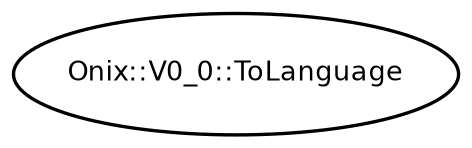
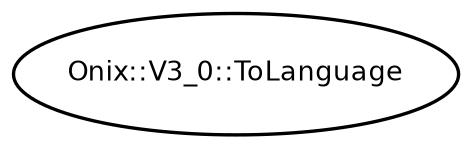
node "Onix::V0_0::ToLanguage": label "Onix::V0_0::ToLanguage" -> "Onix::V3_0::ToLanguage"
